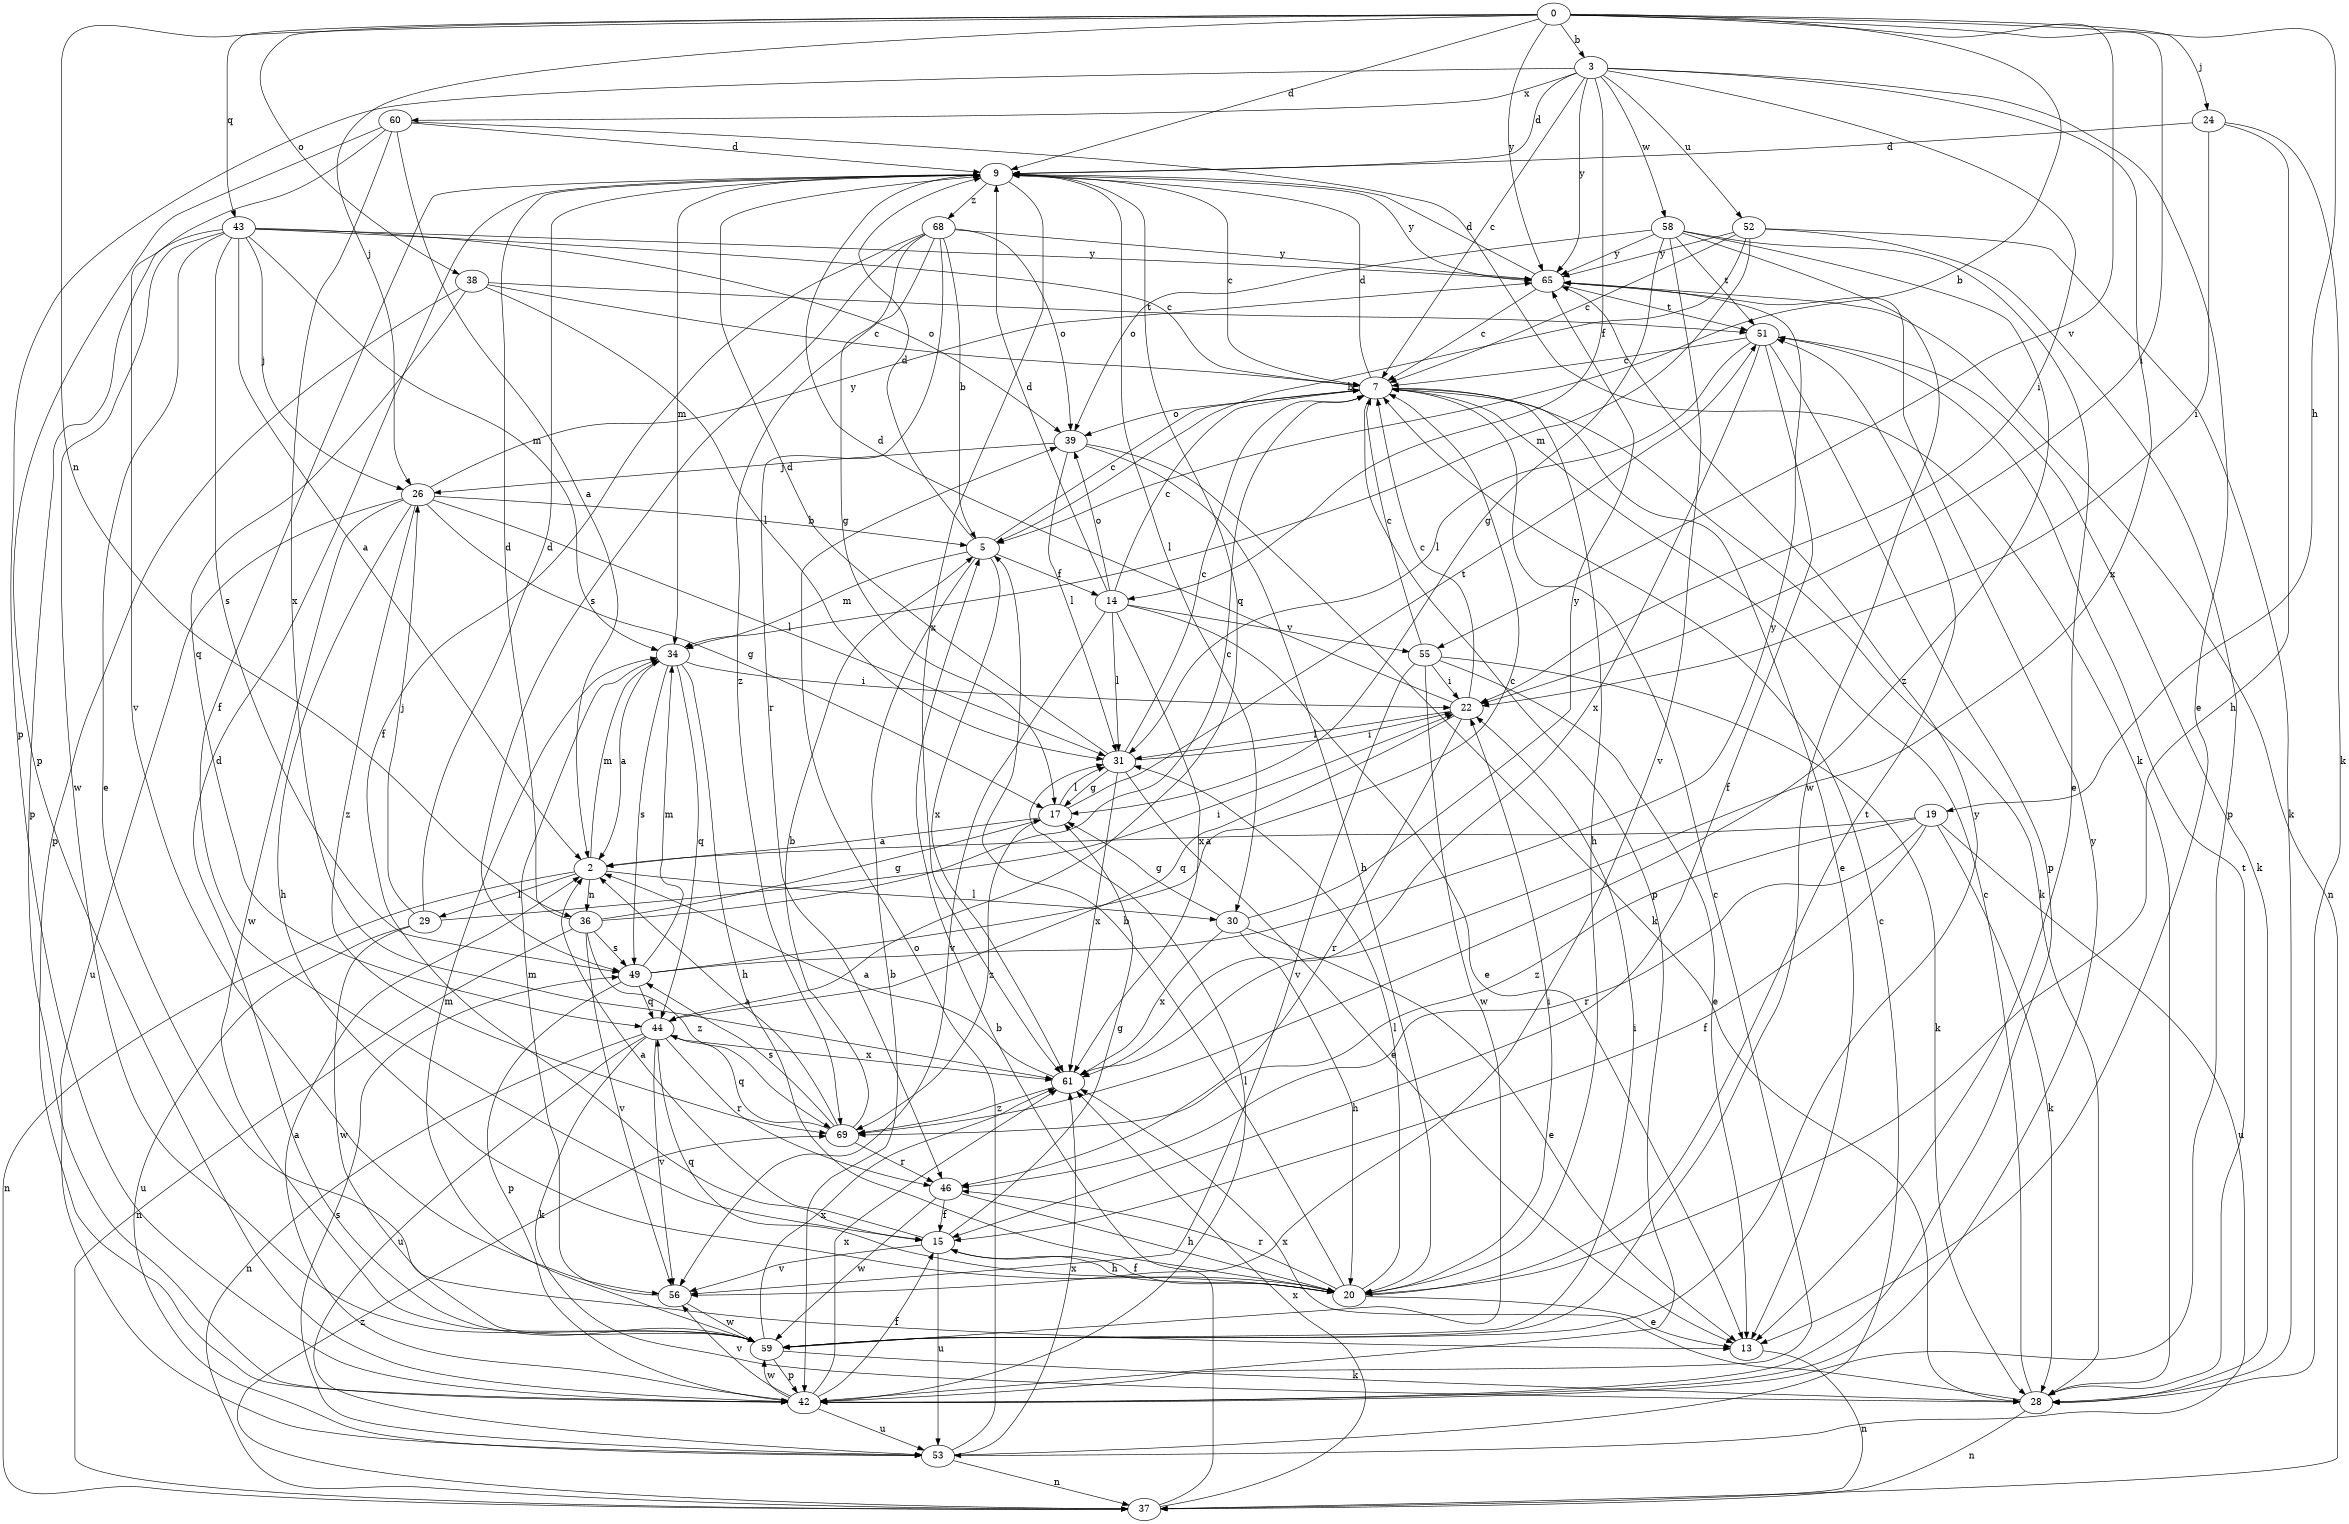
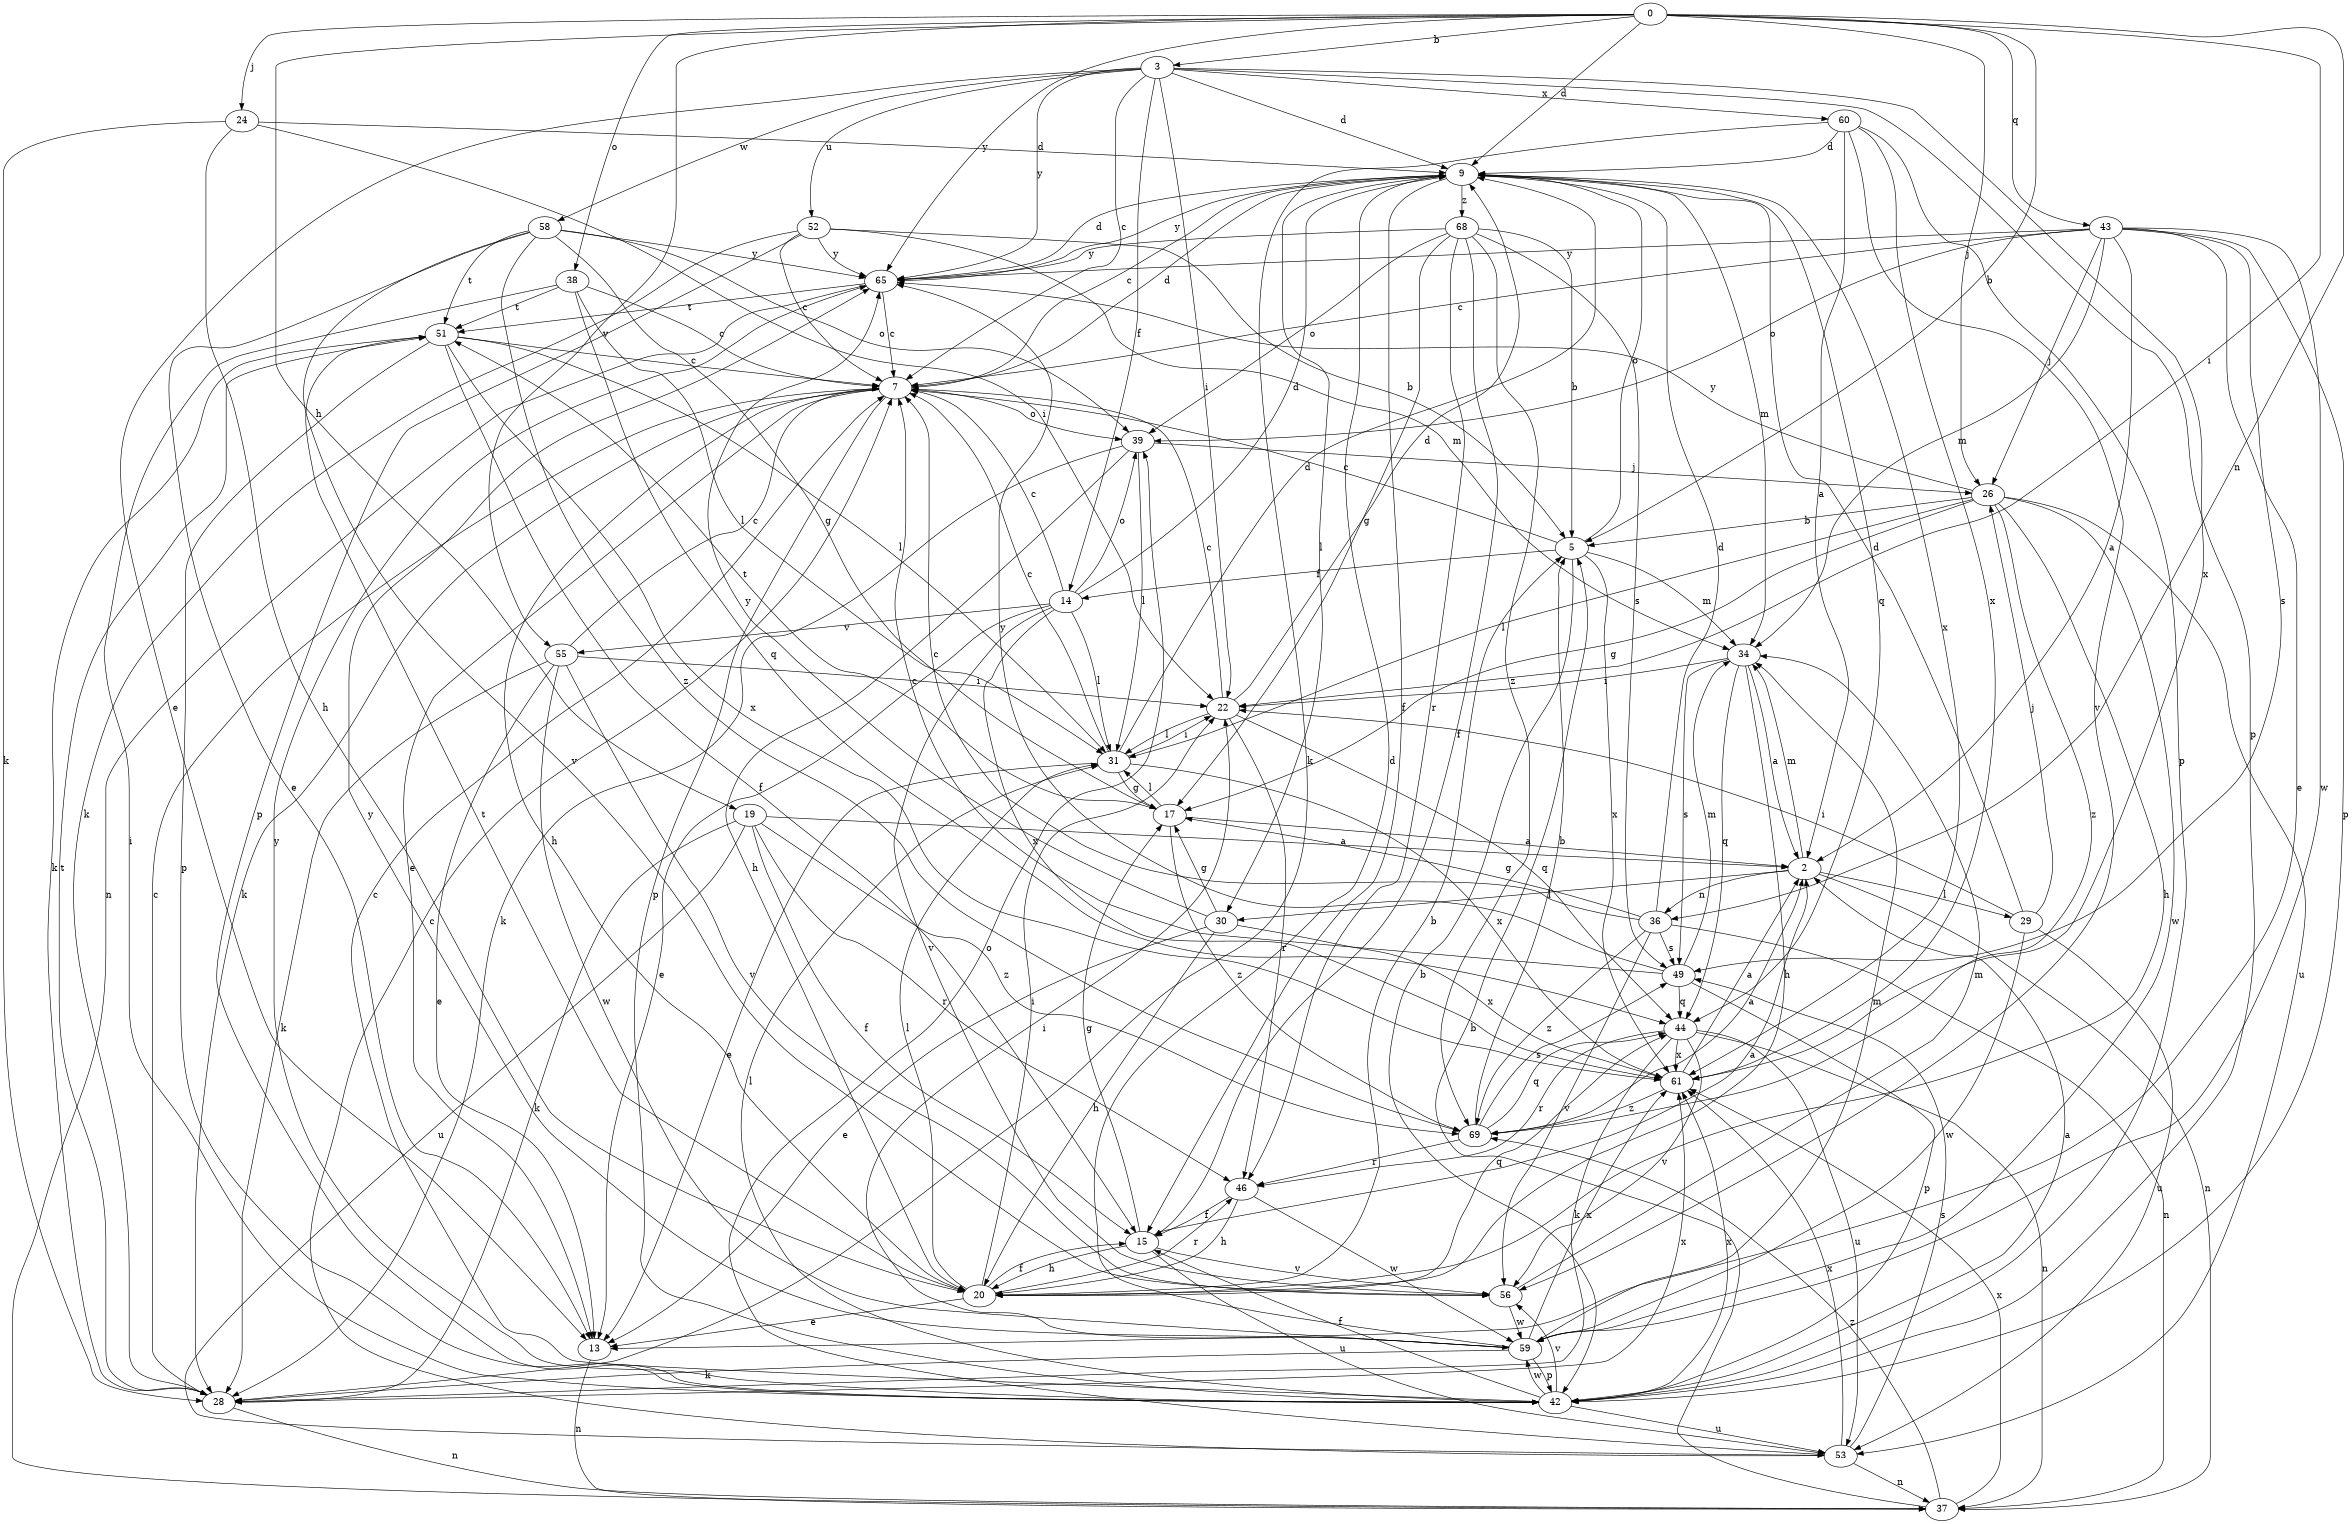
edge "5" -> "9": label "d" -> "o"
edge "38" -> "42": label "p" -> "i"
edge "58" -> "59": removed, label "w"
